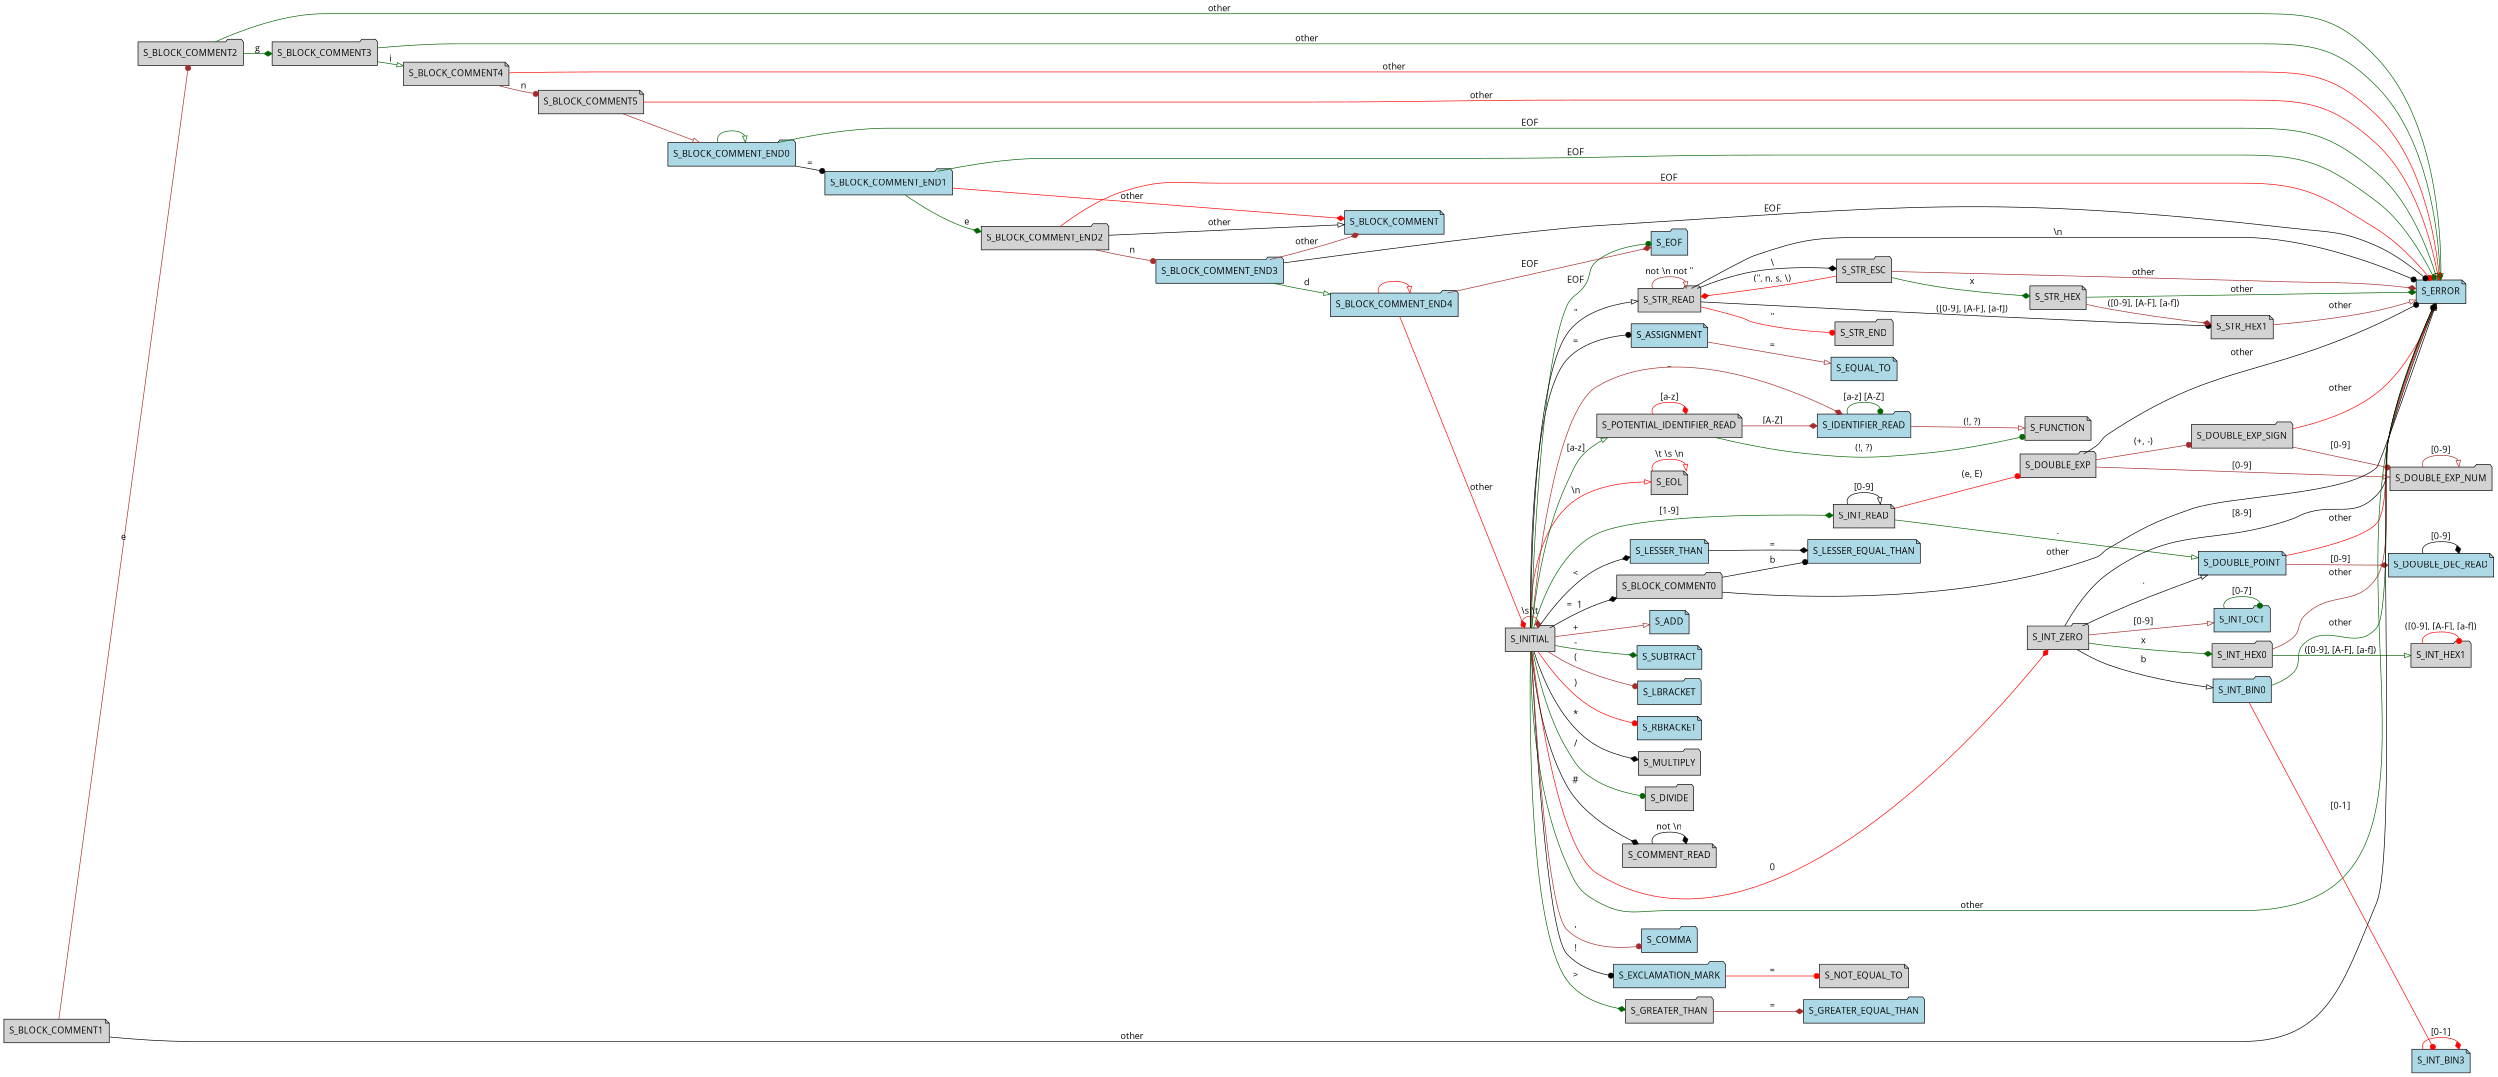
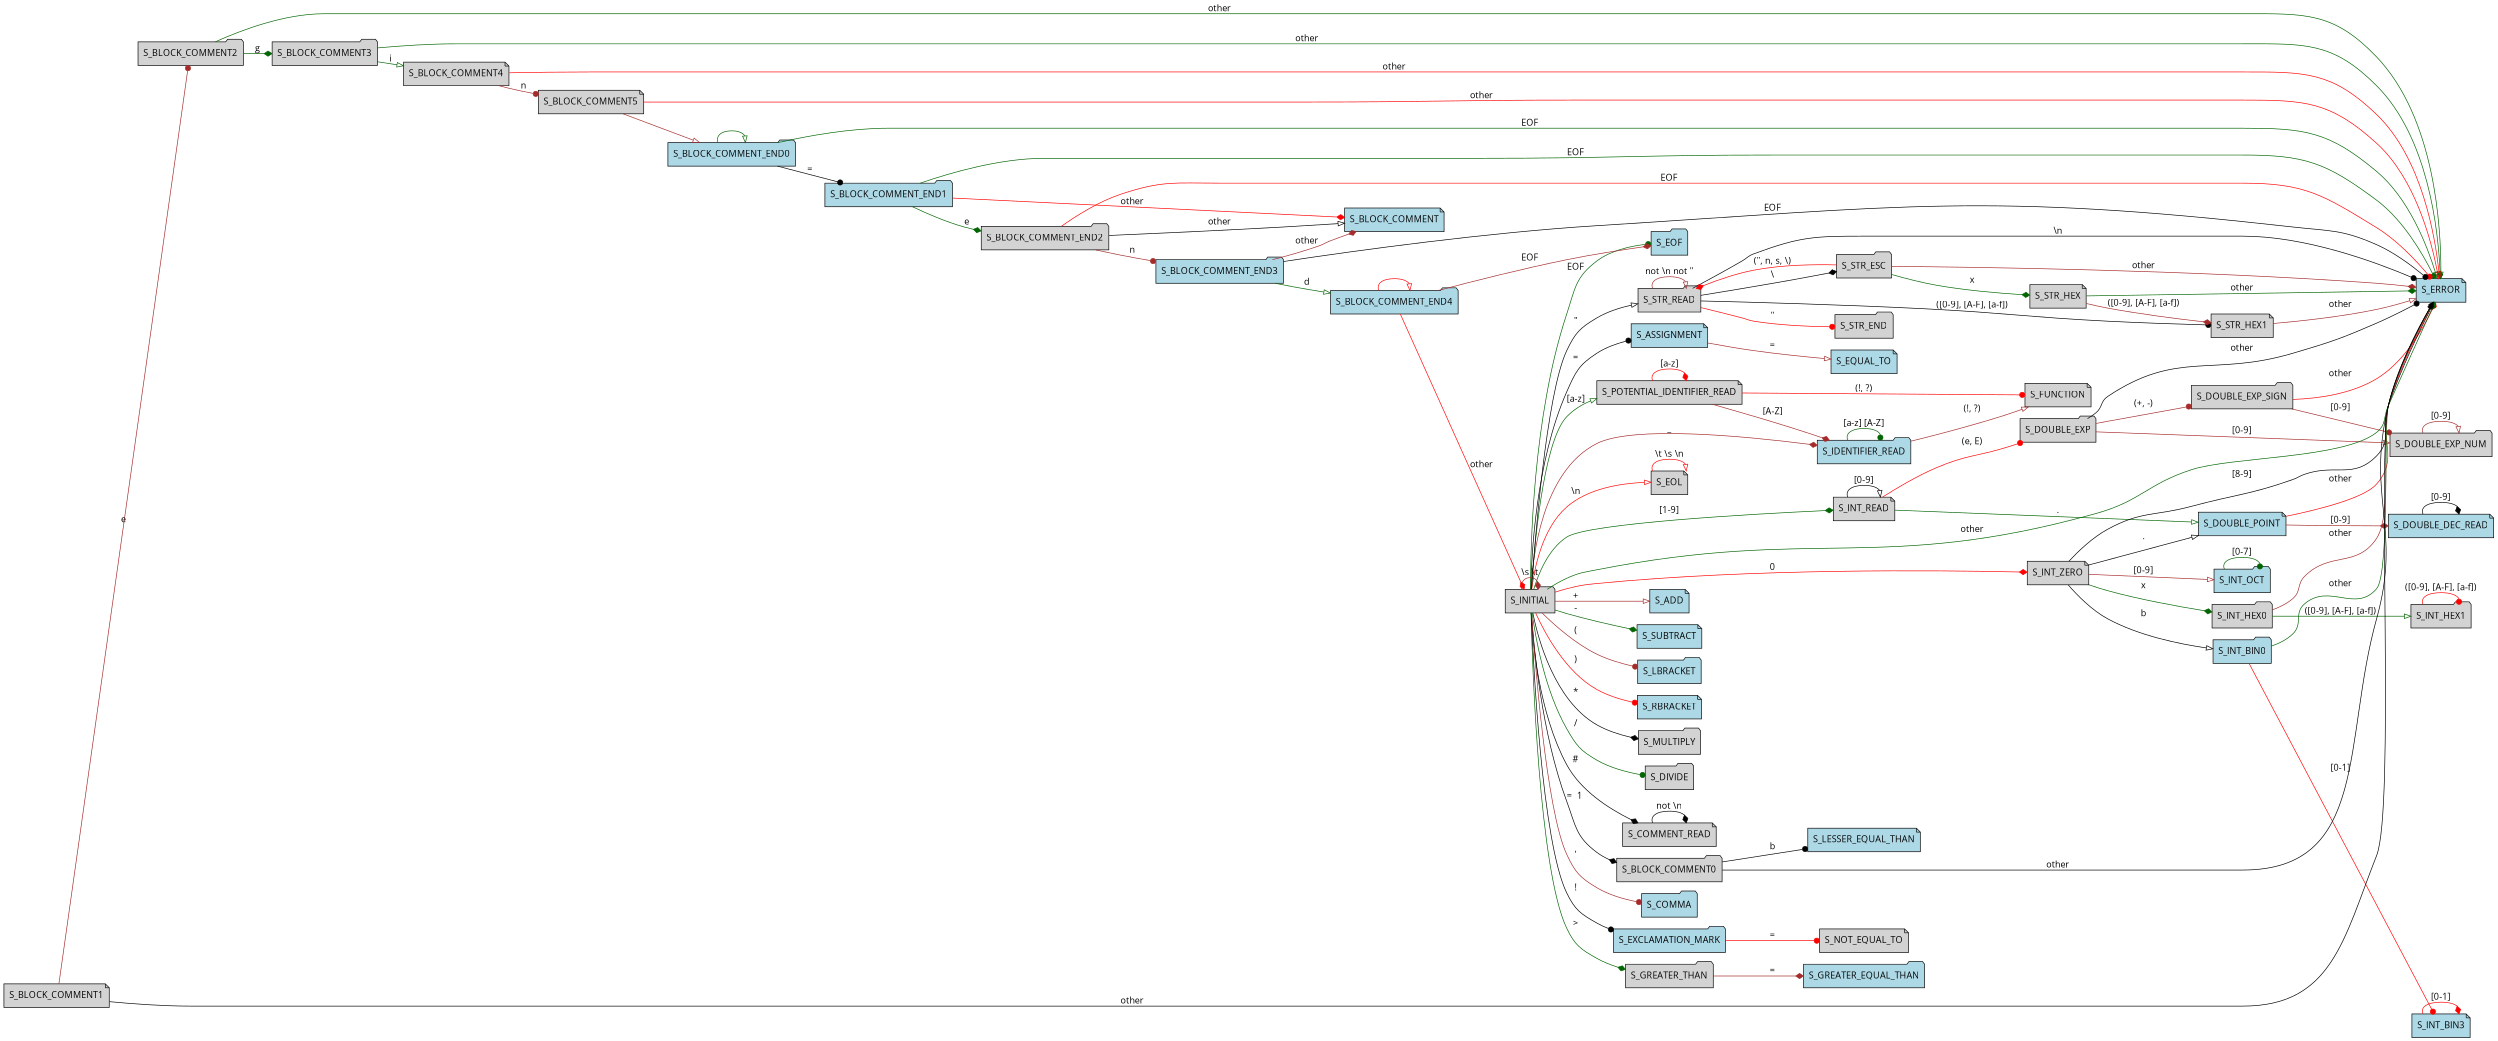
edge "S_POTENTIAL_IDENTIFIER_READ" -> "S_FUNCTION": color darkgreen -> red
node "S_LESSER_THAN": removed
node "S_INT_ZERO": shape folder -> note
